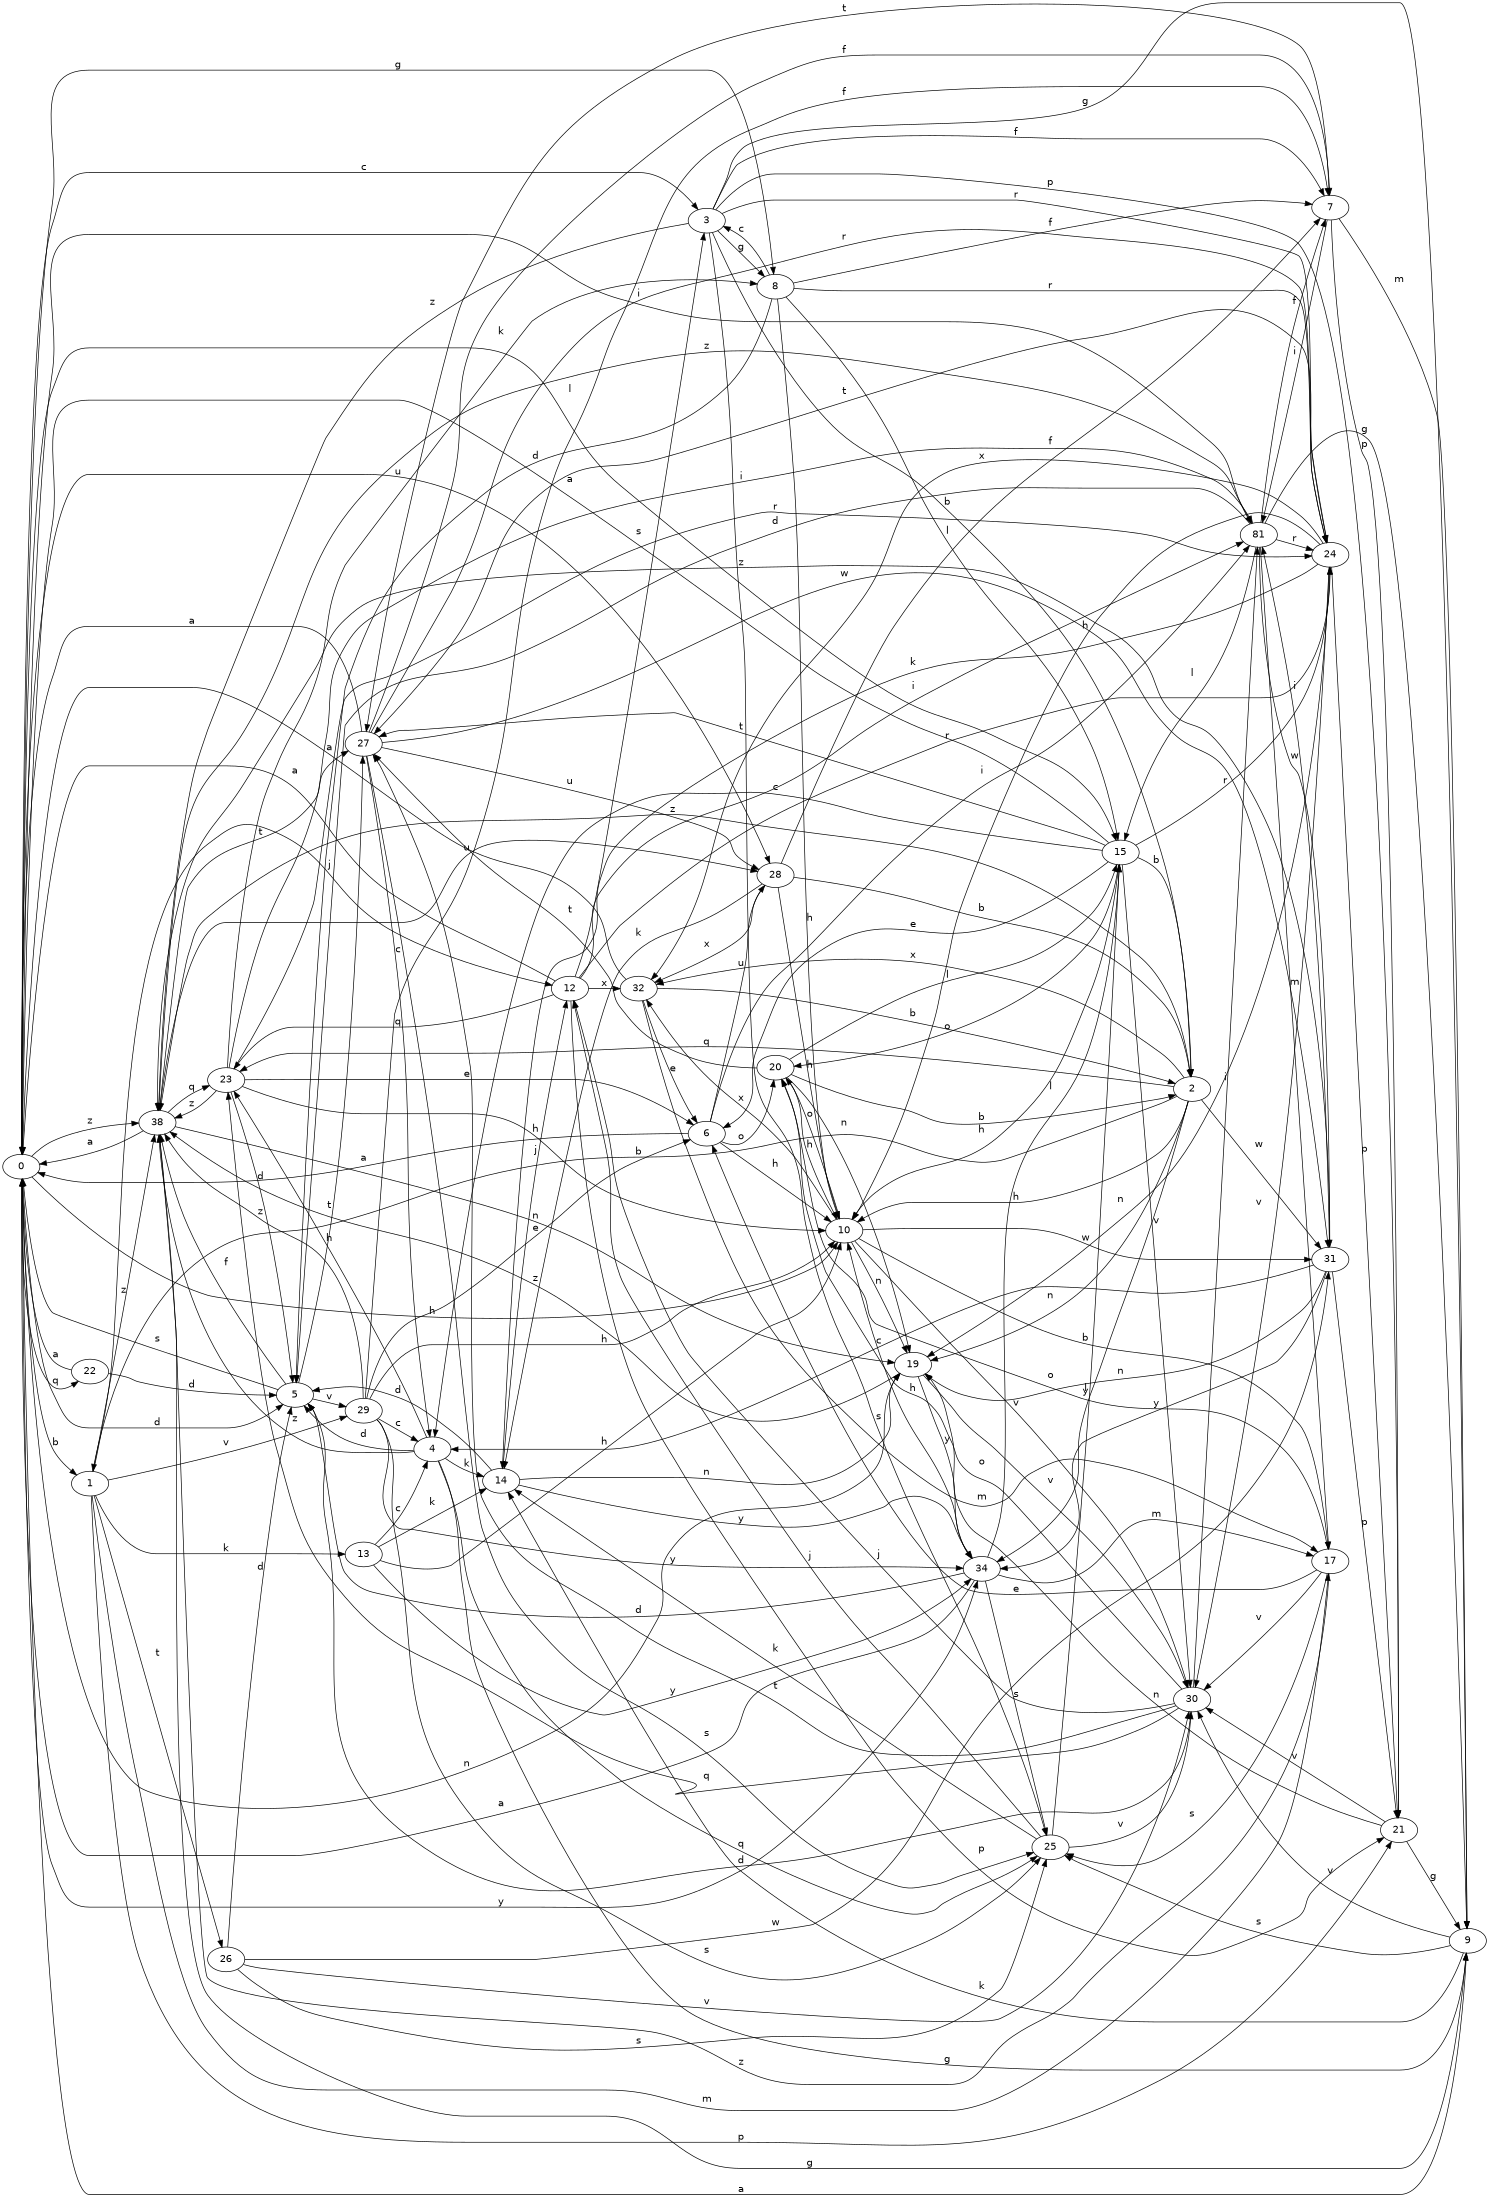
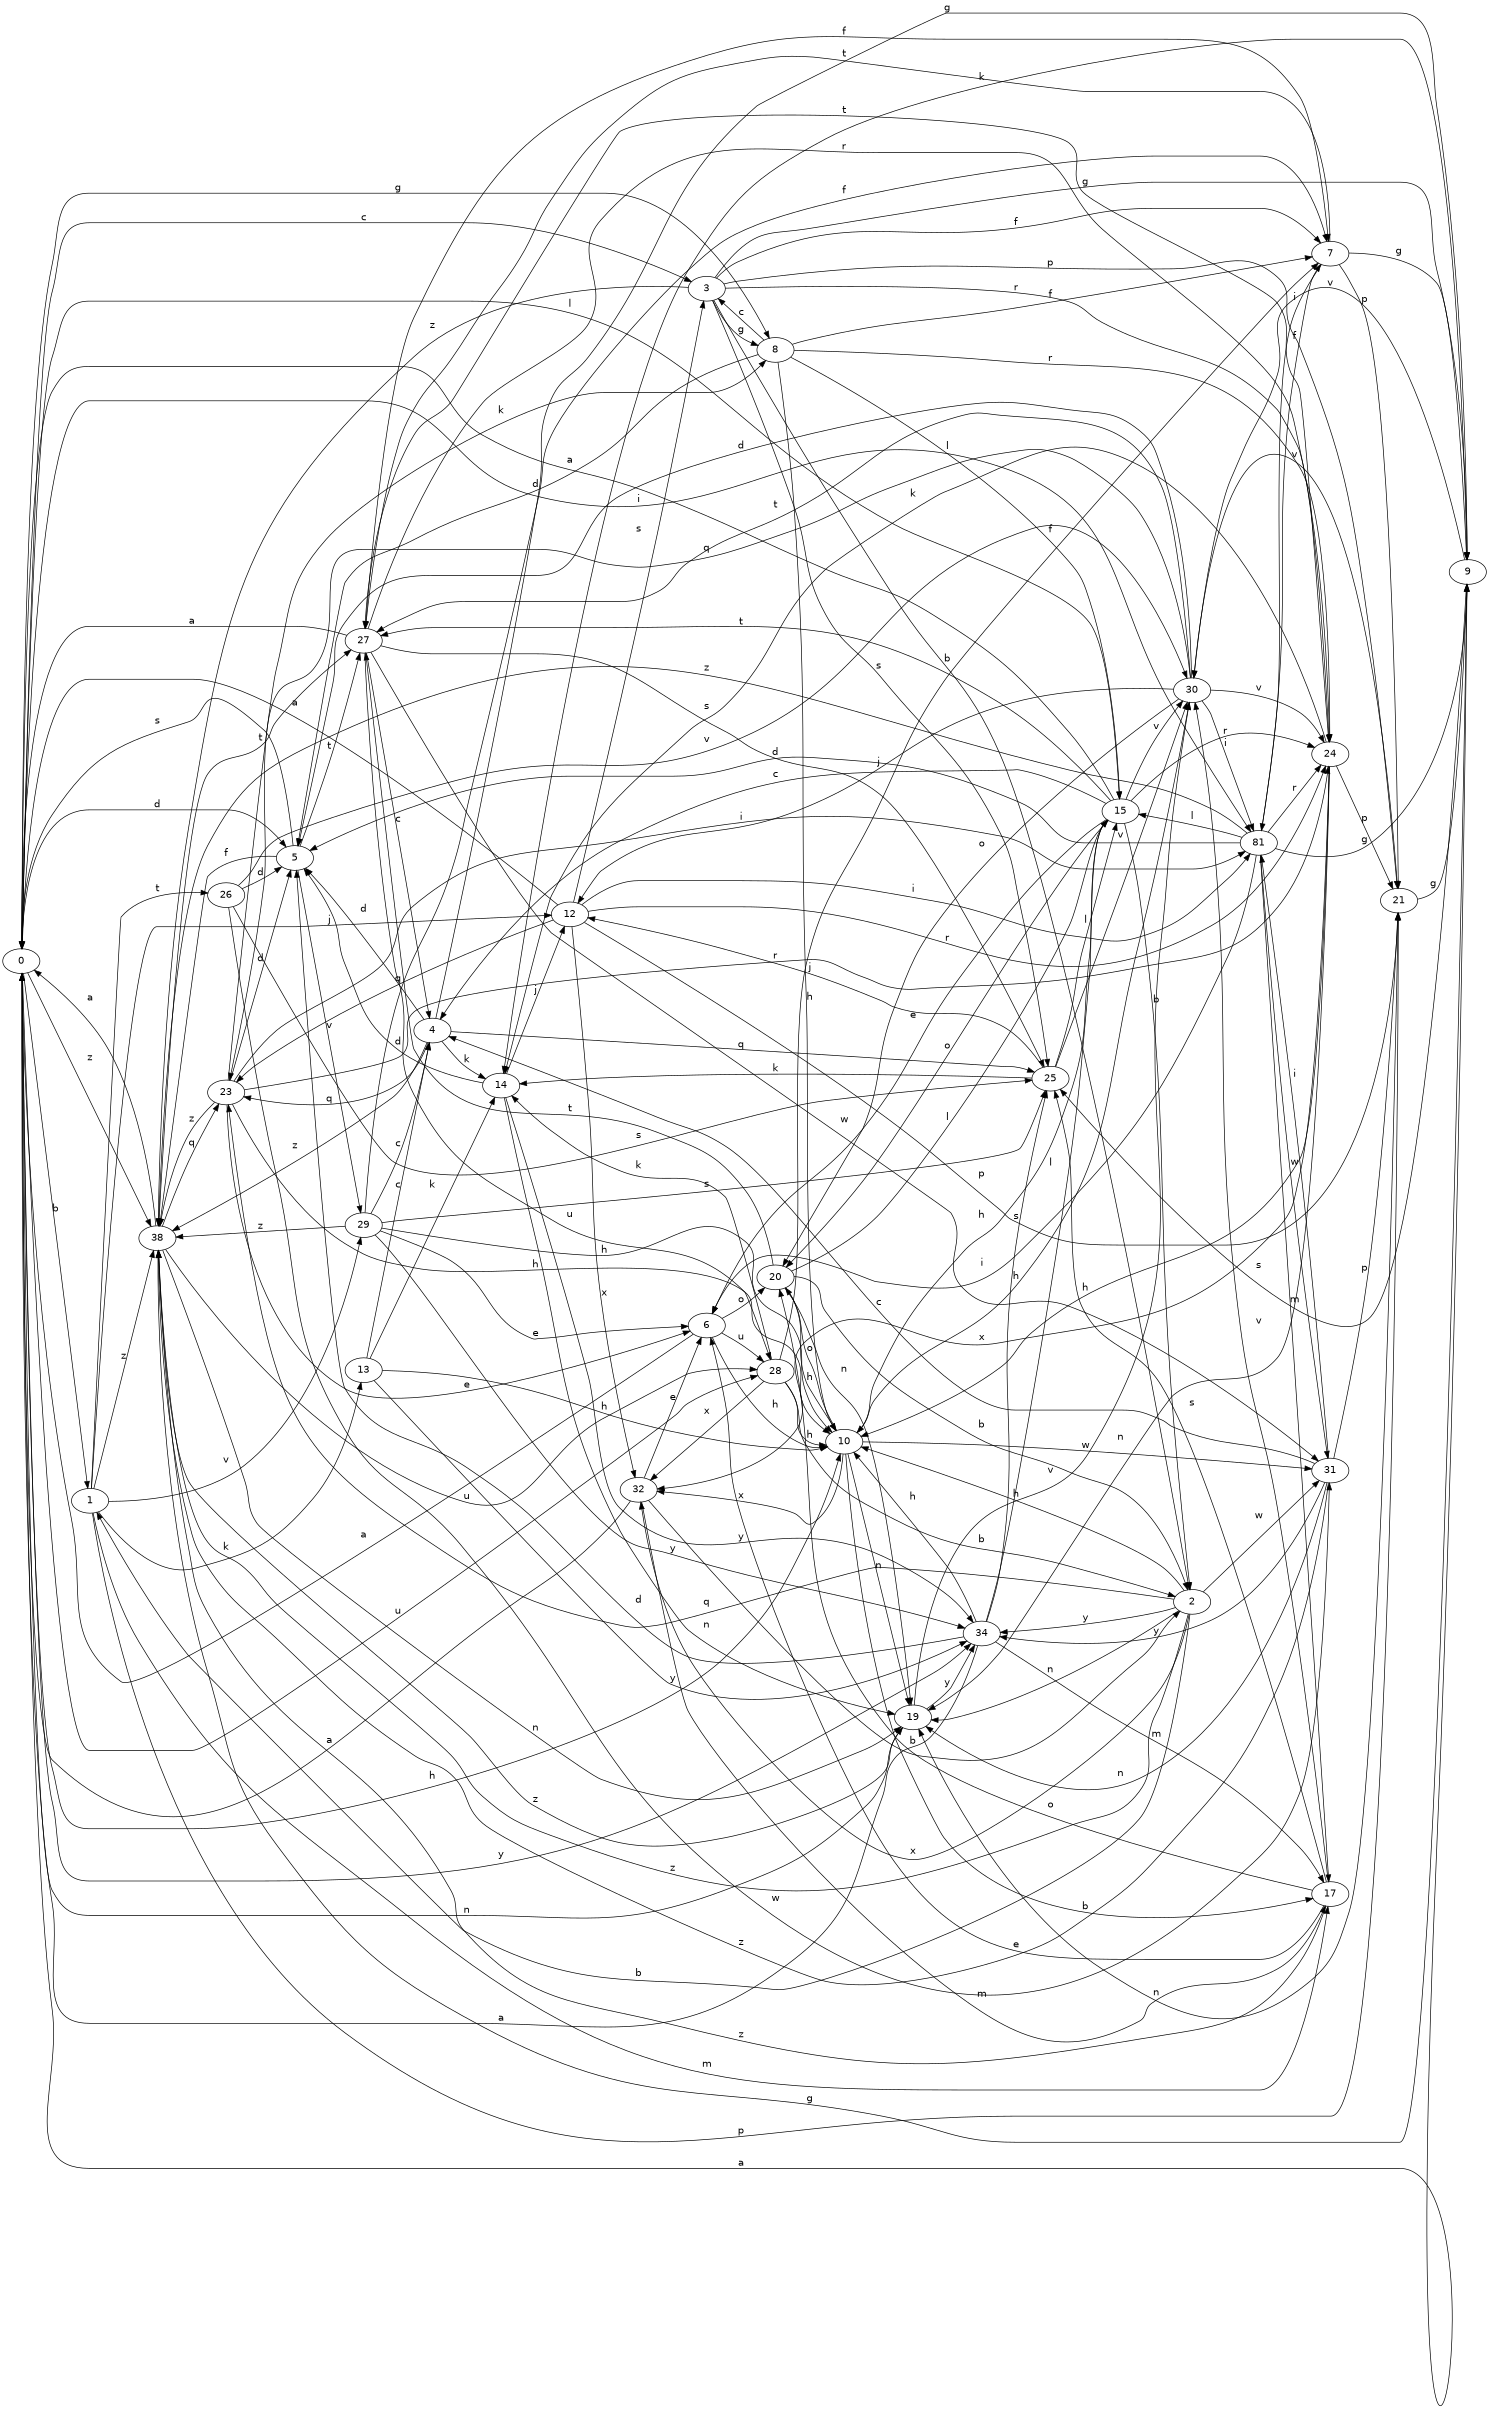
edge "7" -> "9": label "m" -> "g"
edge "6" -> "81": reversed
edge "24" -> "30": reversed
edge "4" -> "23": label "h" -> "q"
node "22": removed
edge "10" -> "30": label "v" -> "h"
